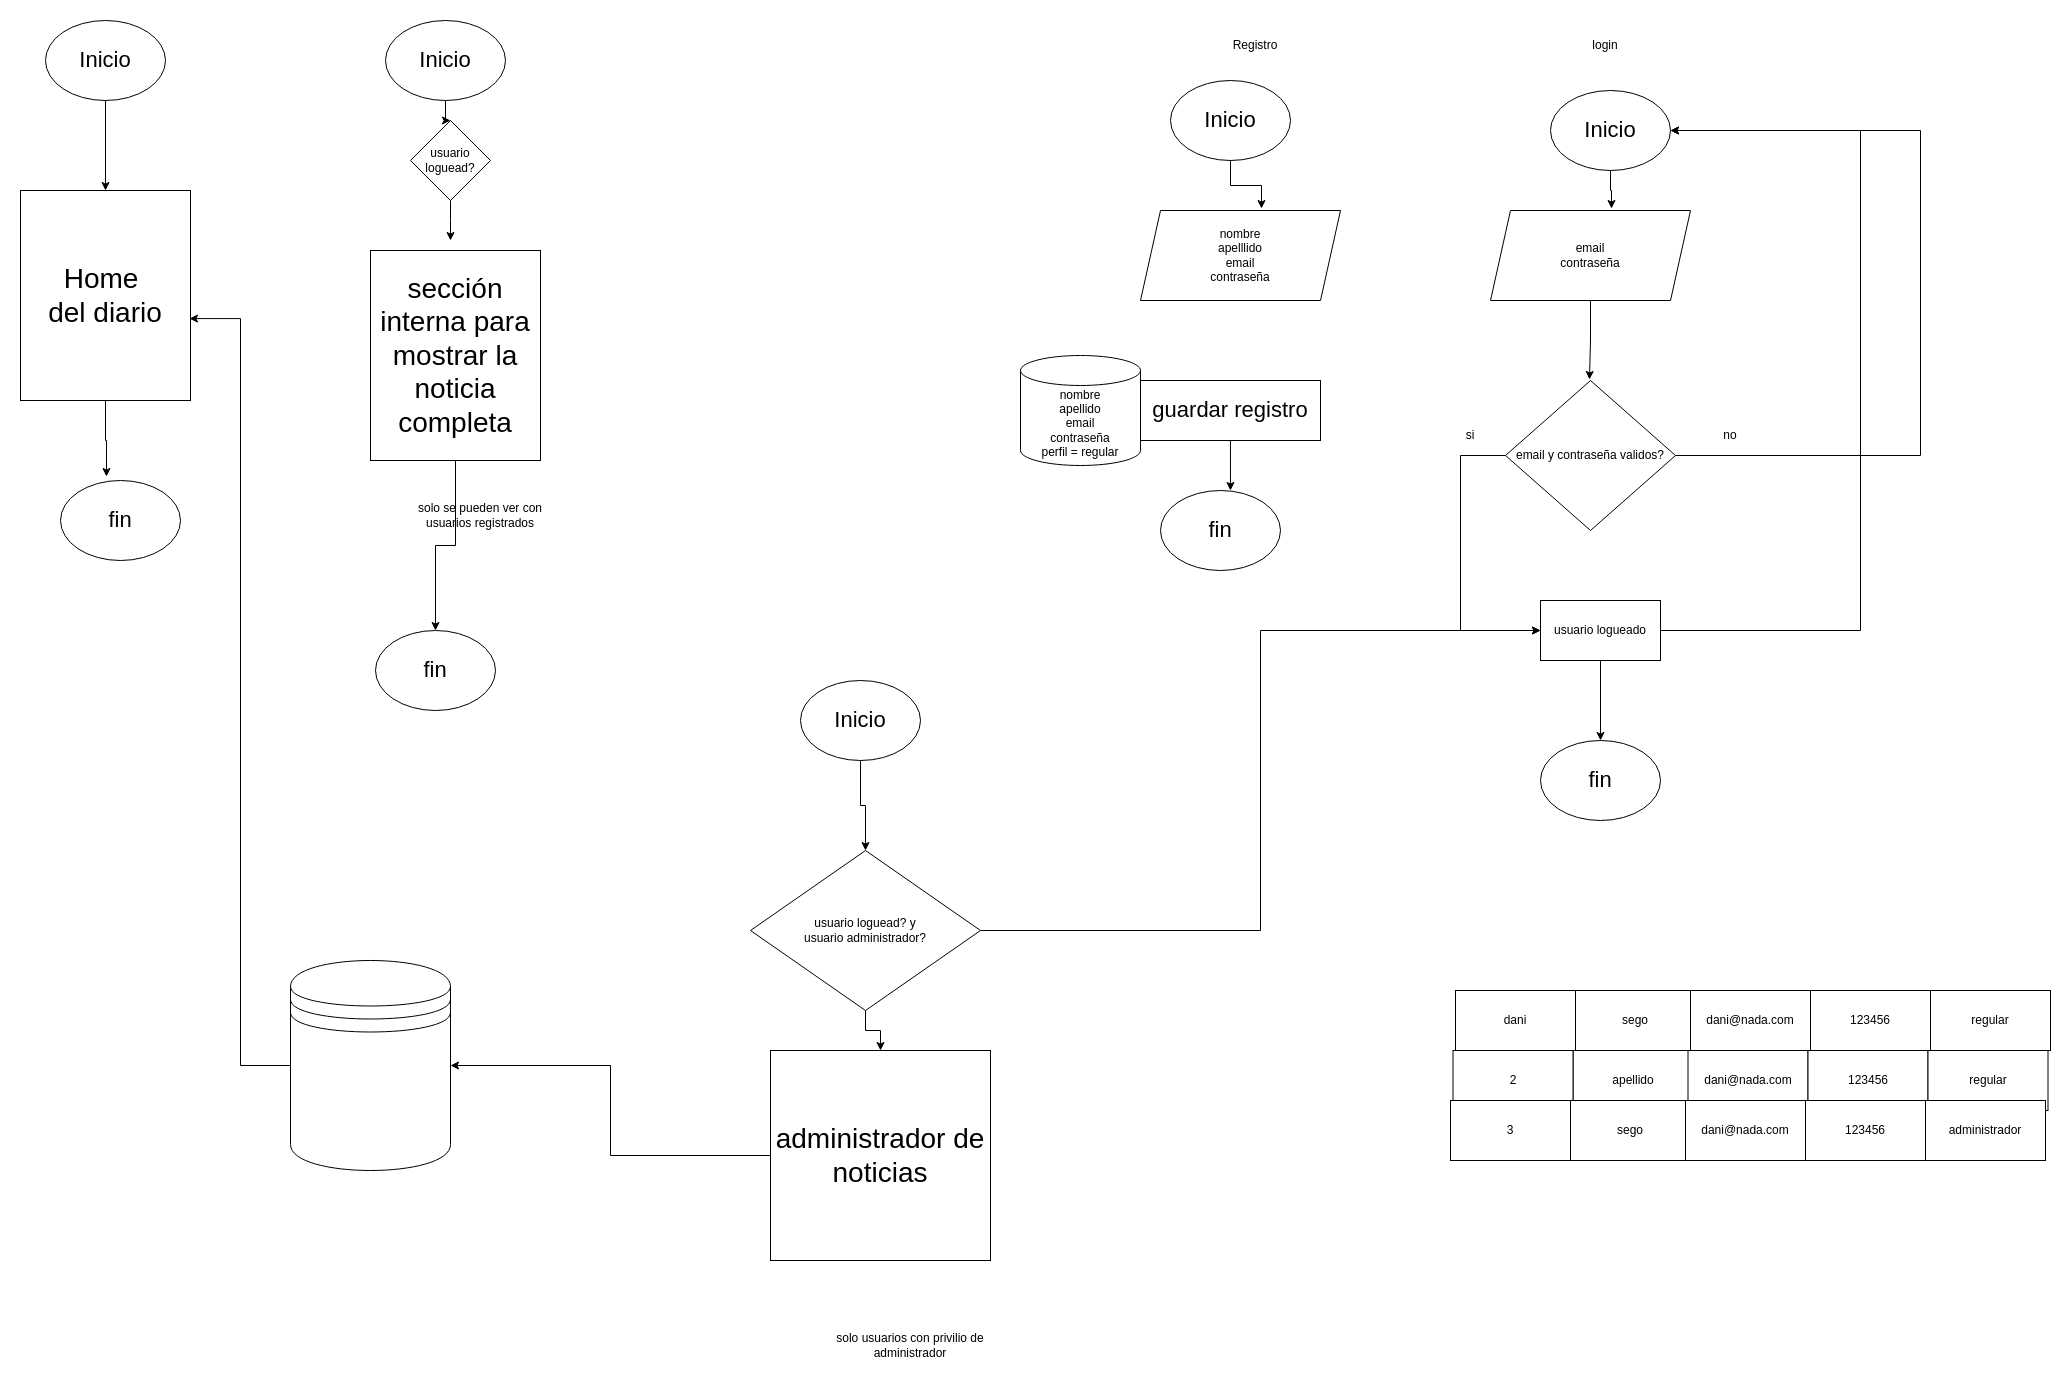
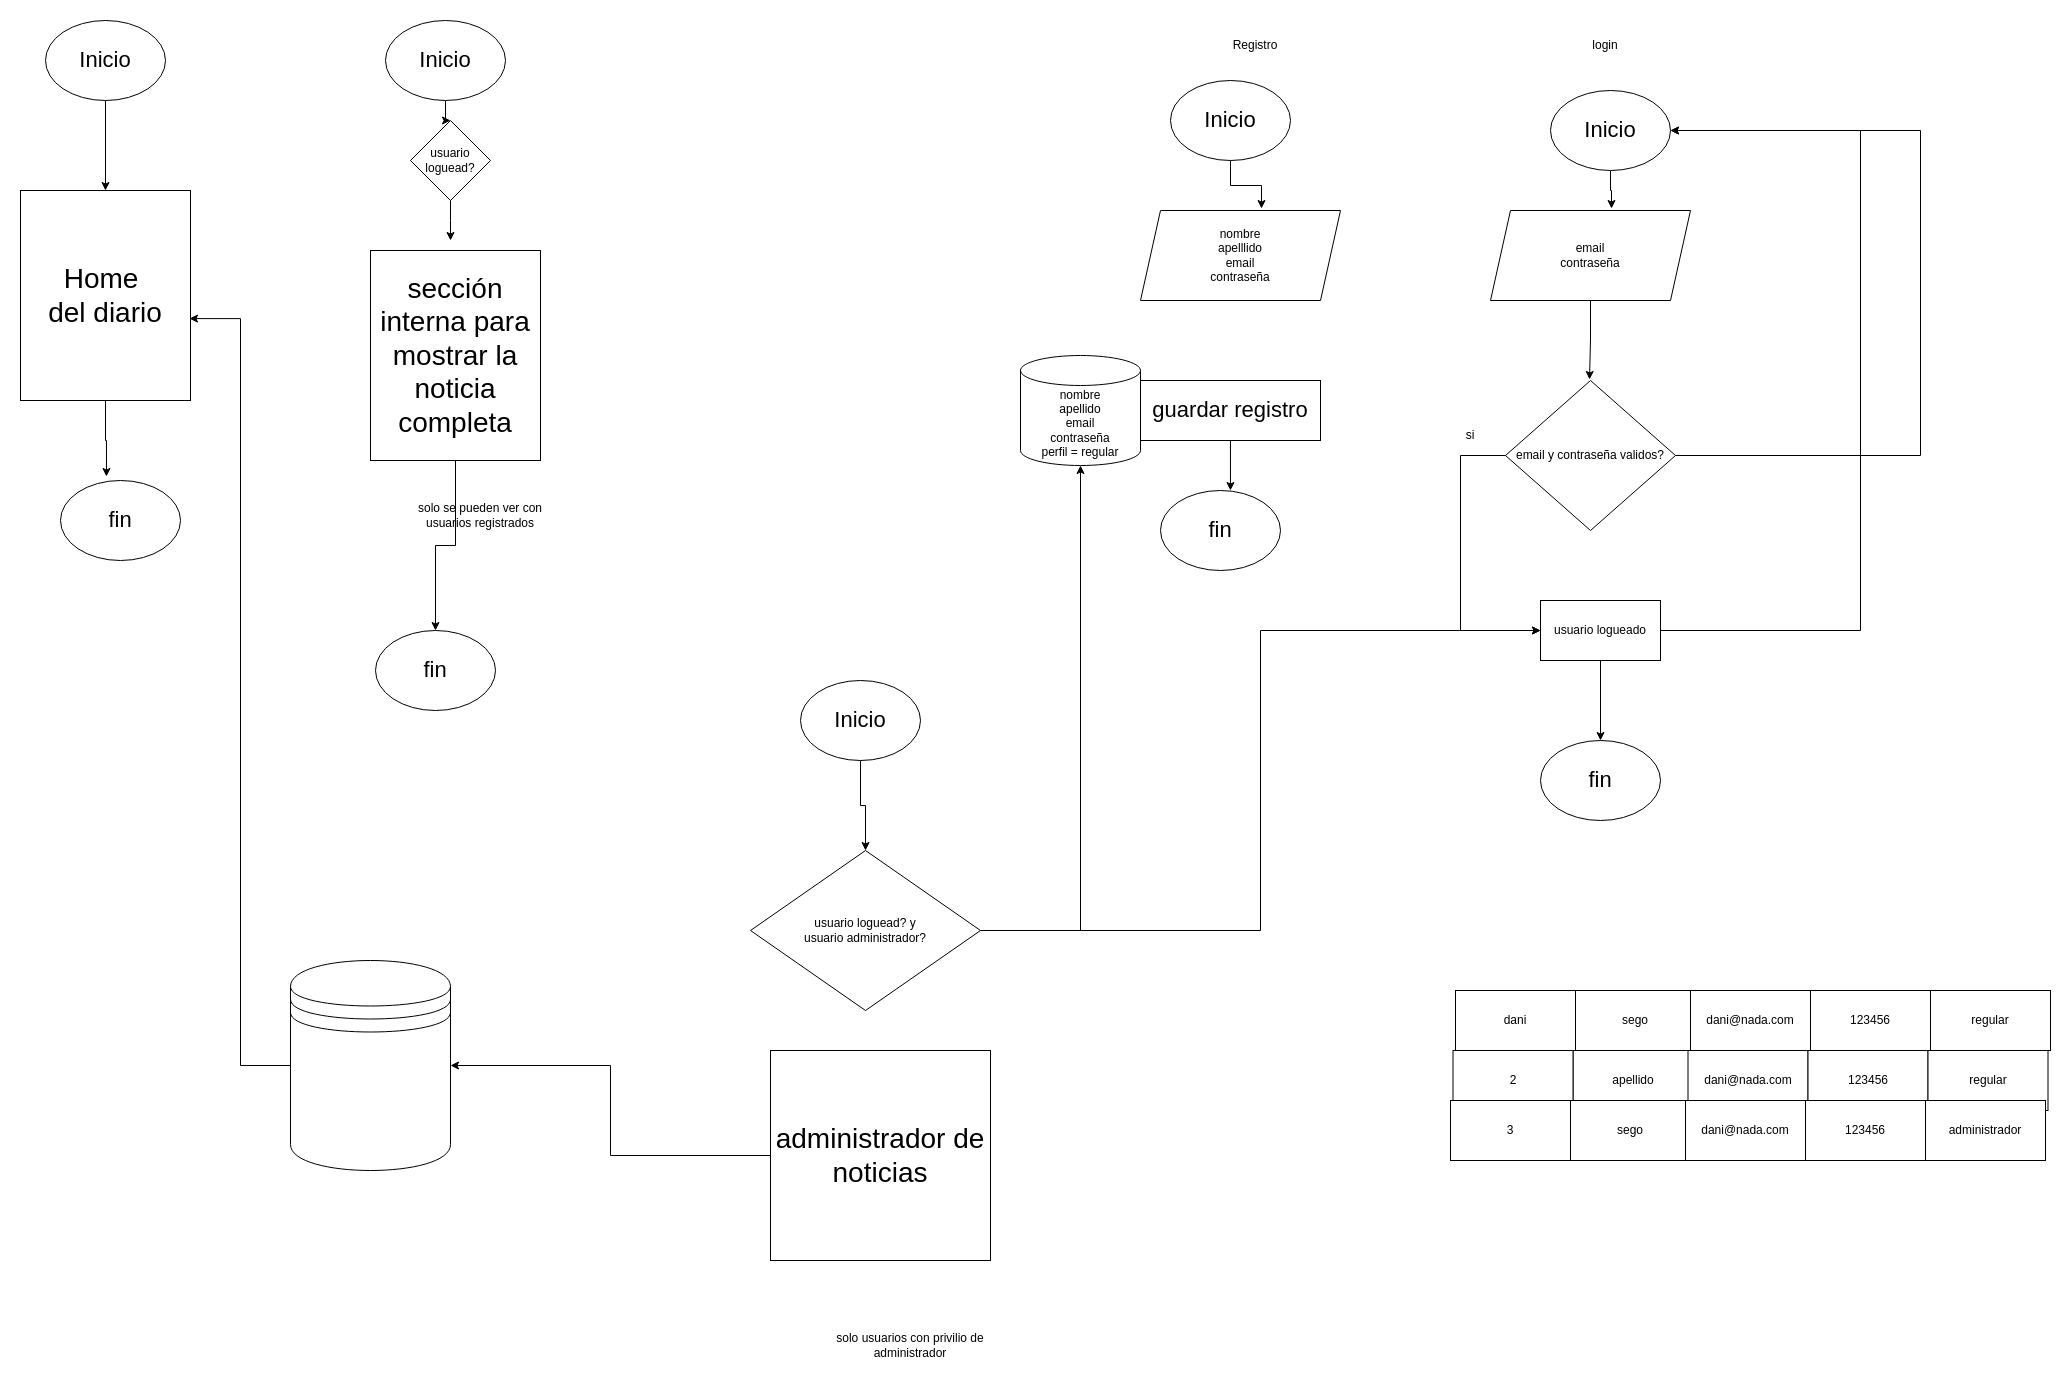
node "no": removed
edge "usuario loguead? y usuario administrador?" -> "administrador de noticias": now "usuario loguead? y usuario administrador?" -> "nombre apellido email contraseña perfil = regular"
